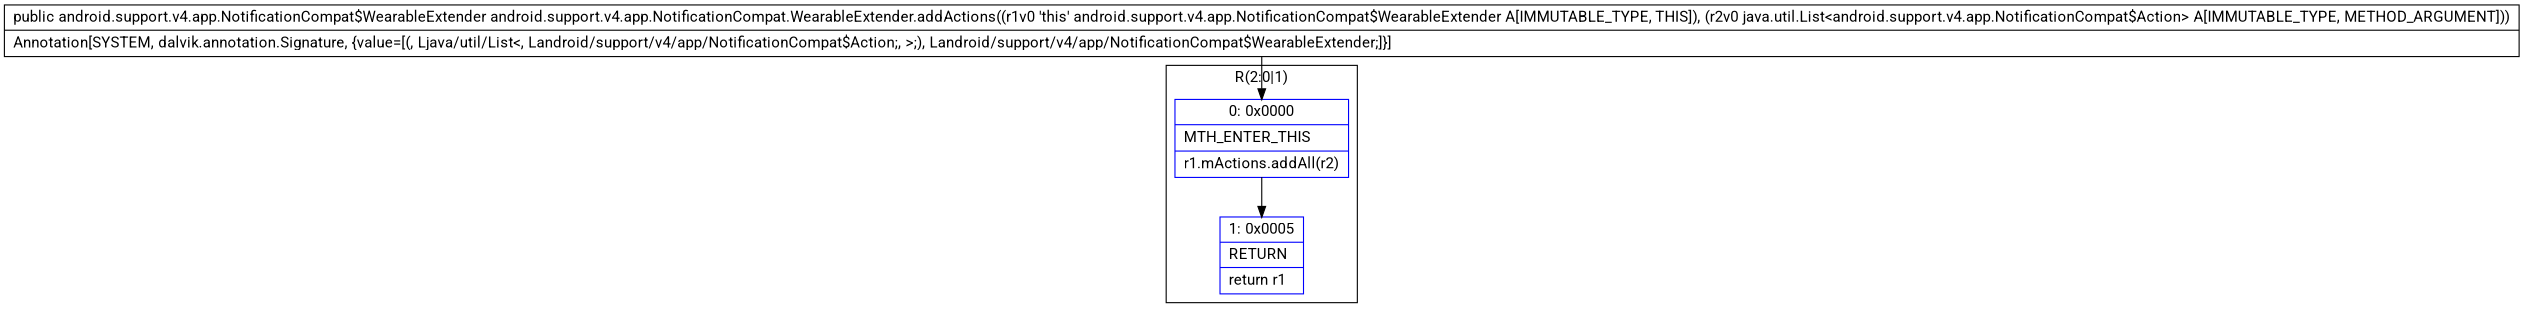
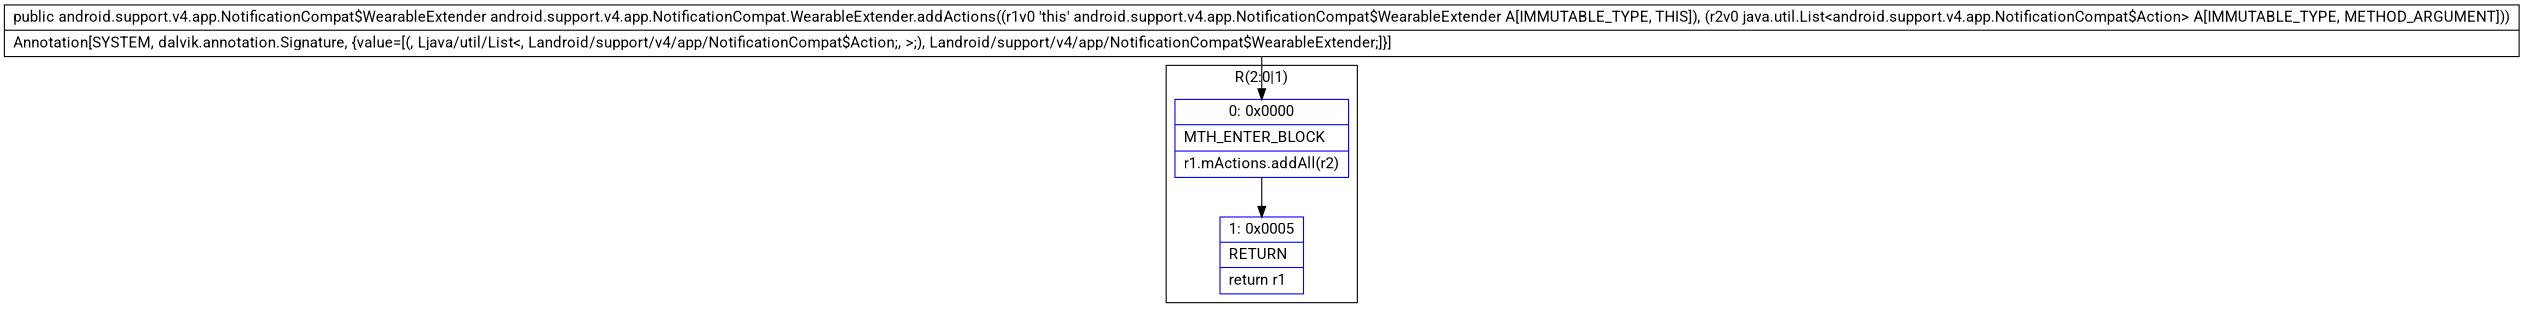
node "0: 0x0000": text "MTH_ENTER_THIS" -> "MTH_ENTER_BLOCK"
